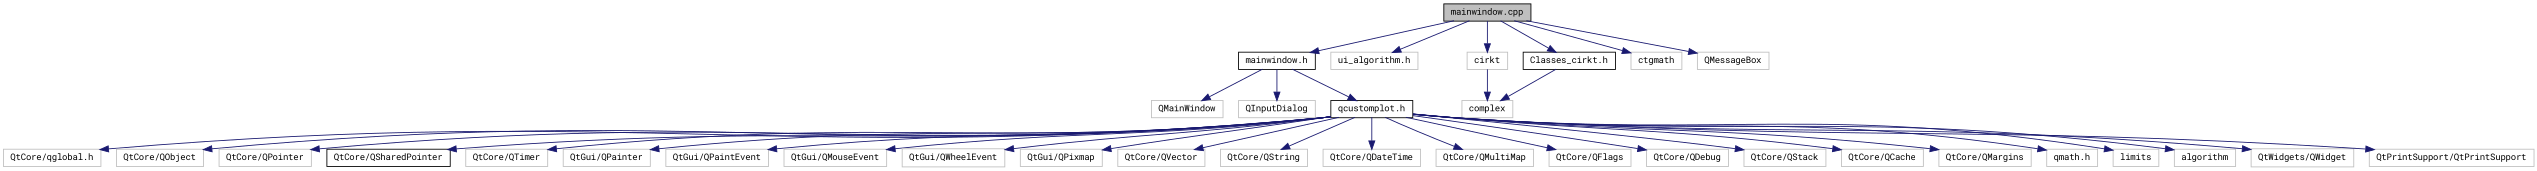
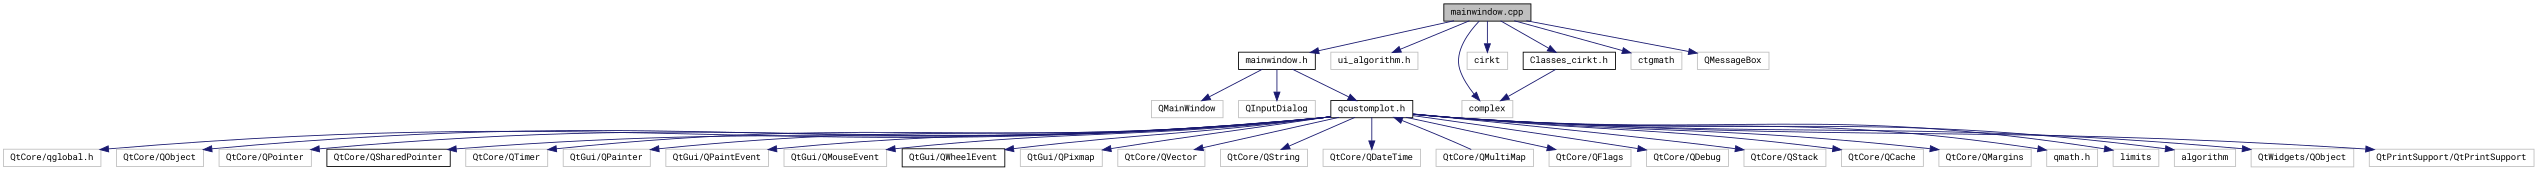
edge "cirkt" -> "complex": now "mainwindow.cpp" -> "complex"
edge "qcustomplot.h" -> "QtCore/QMultiMap": reversed
node "QtGui/QWheelEvent": color grey75 -> black
node "QtWidgets/QWidget": label "QtWidgets/QWidget" -> "QtWidgets/QObject"
